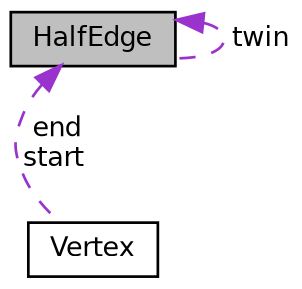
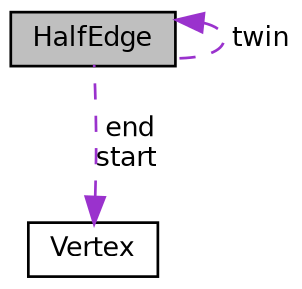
edge "Vertex" -> "HalfEdge": reversed
